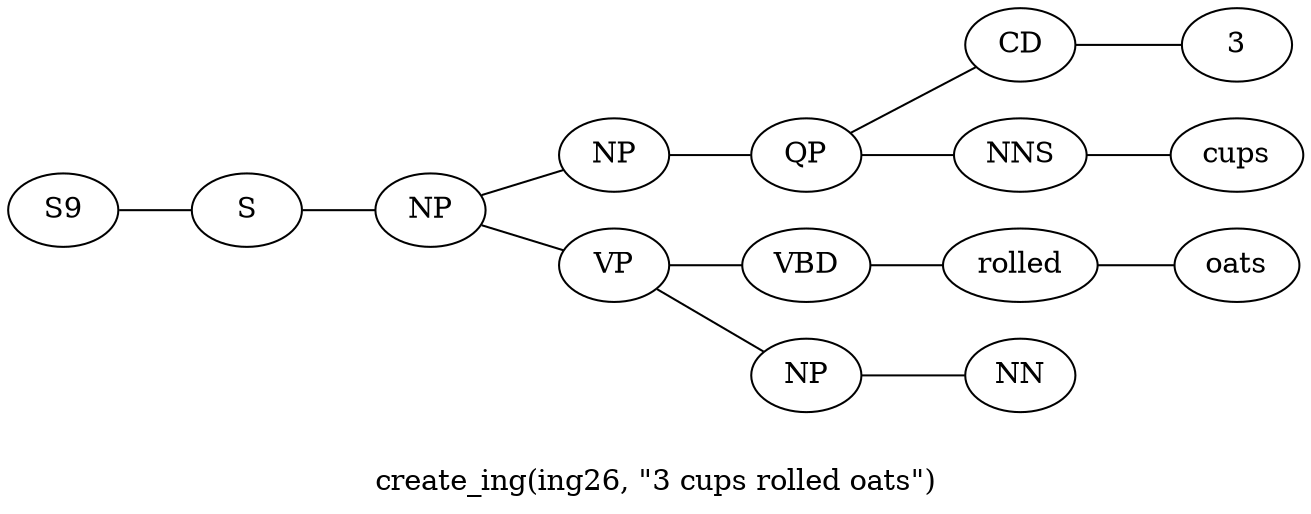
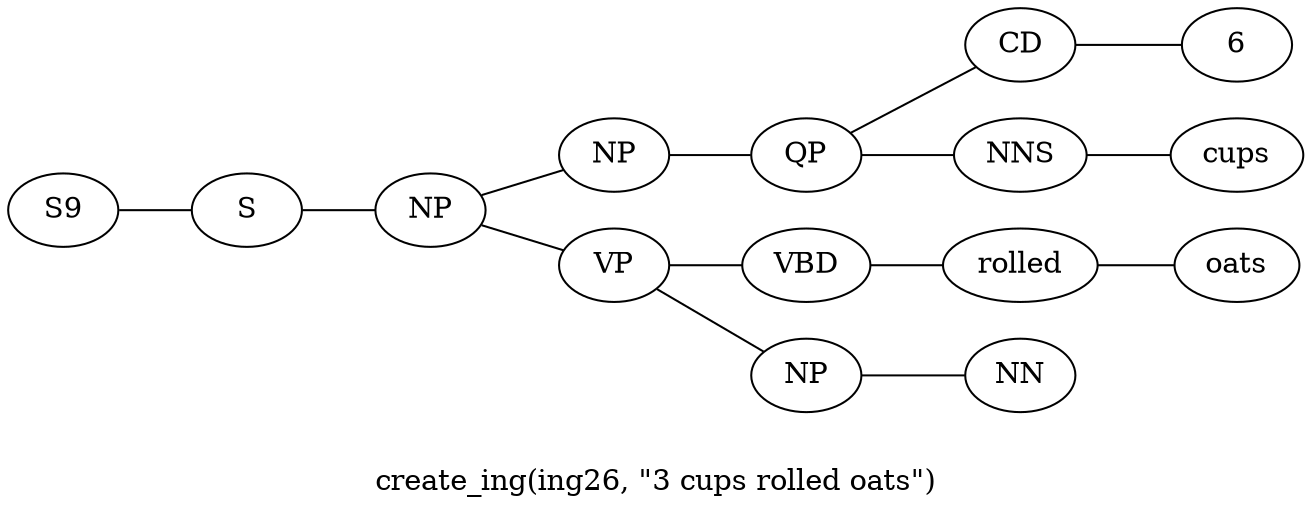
node "3": label "3" -> "6"
